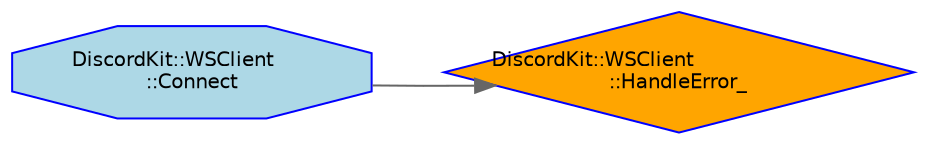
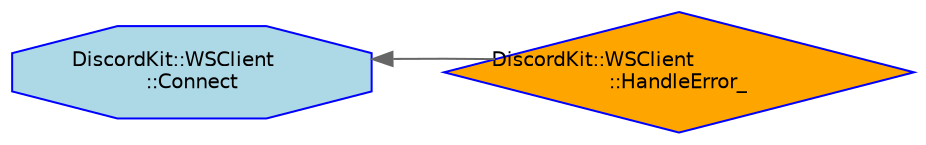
edge "DiscordKit::WSClient ::Connect" -> "DiscordKit::WSClient ::HandleError_": reversed
